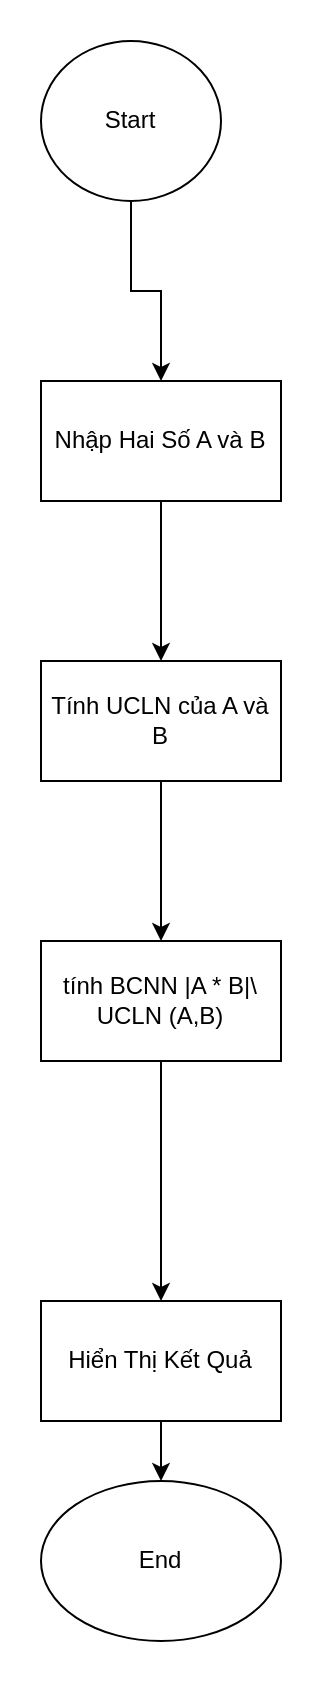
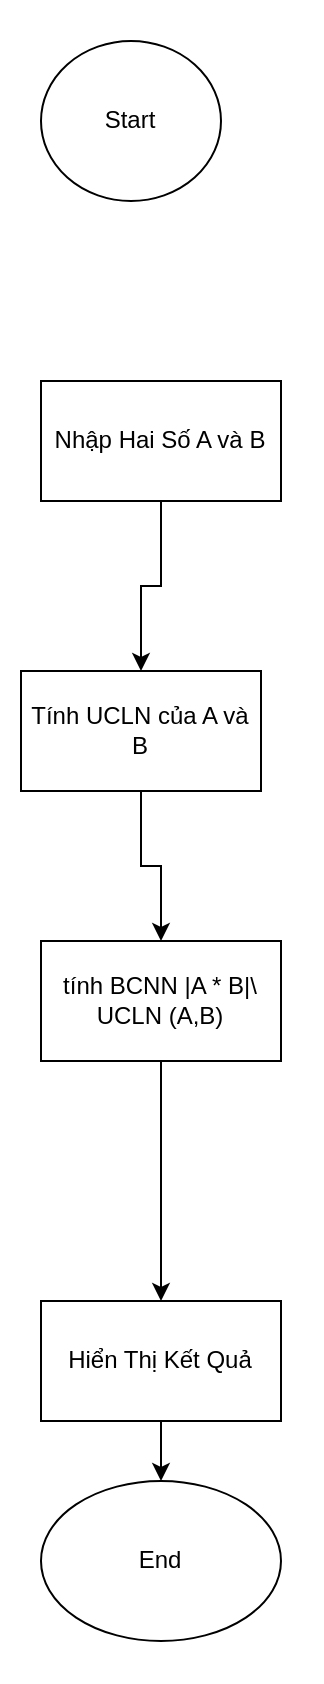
edge "Start" -> "Nhập Hai Số A và B": removed
node "Tính UCLN của A và B": moved (161, 721) -> (141, 731)
